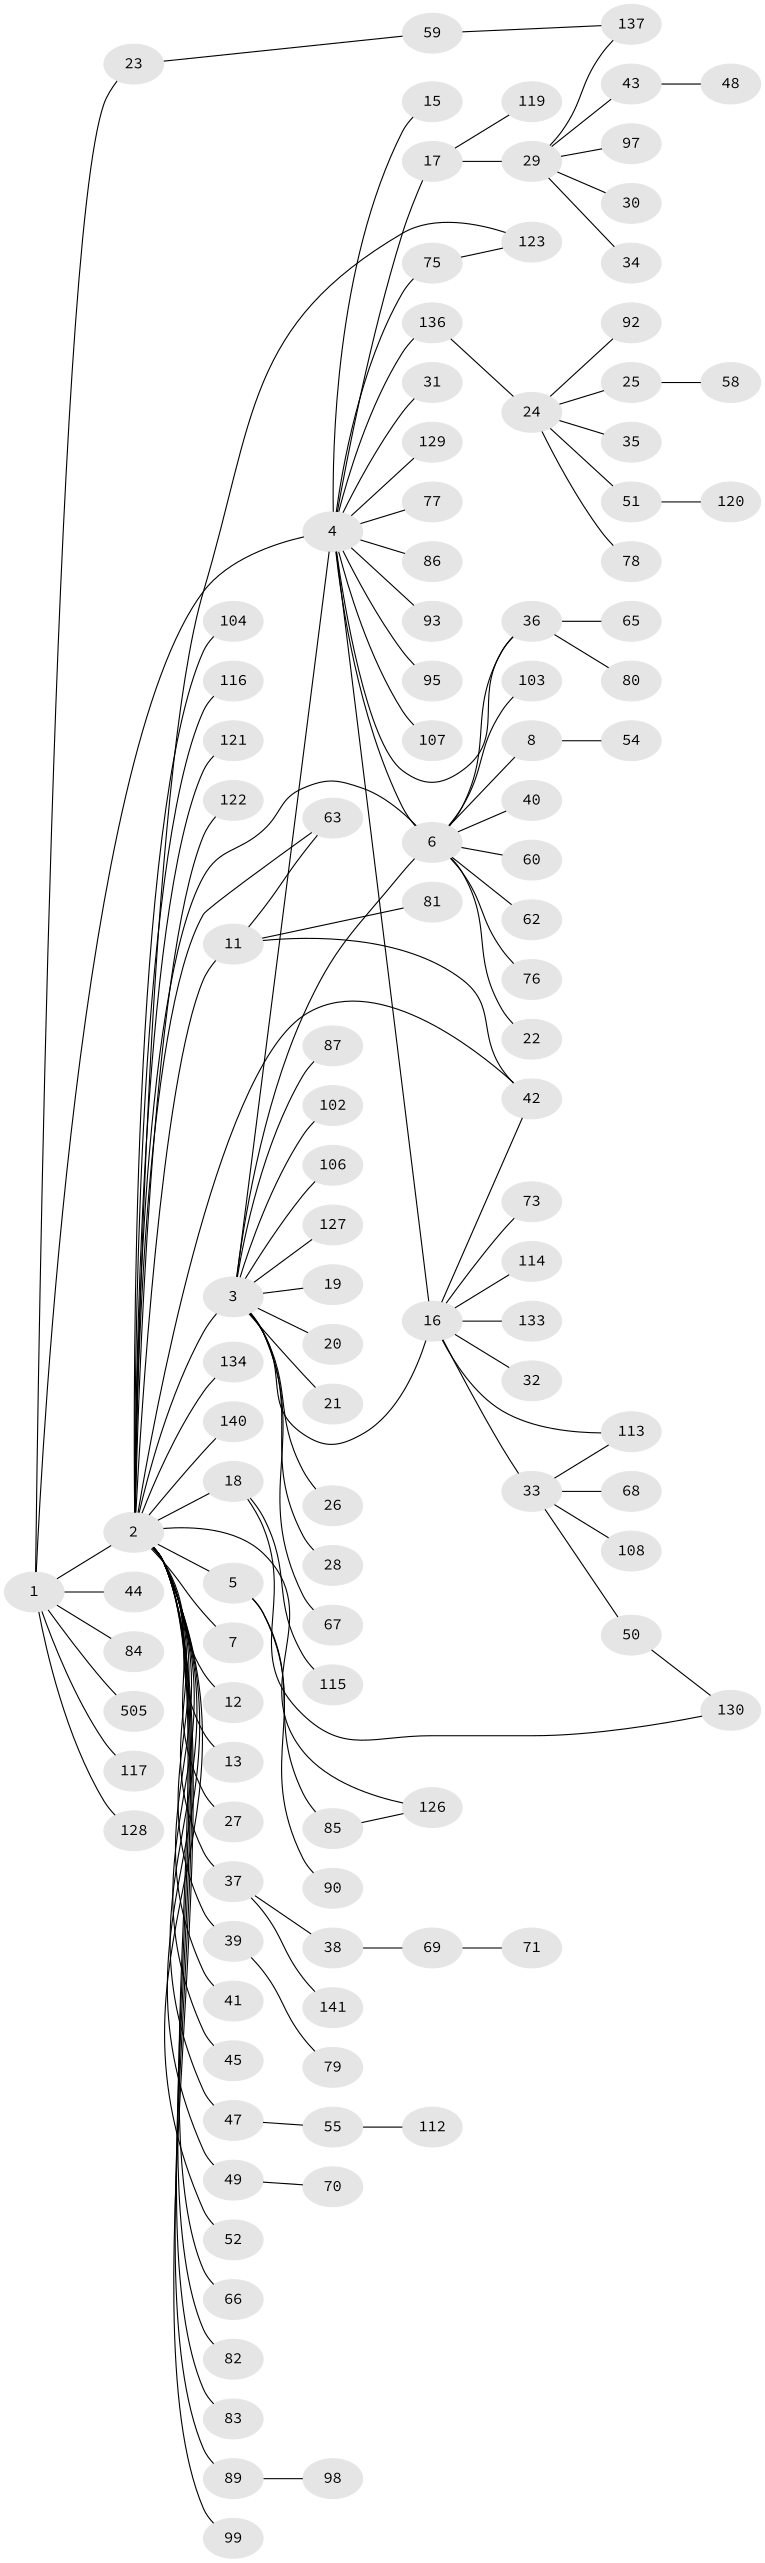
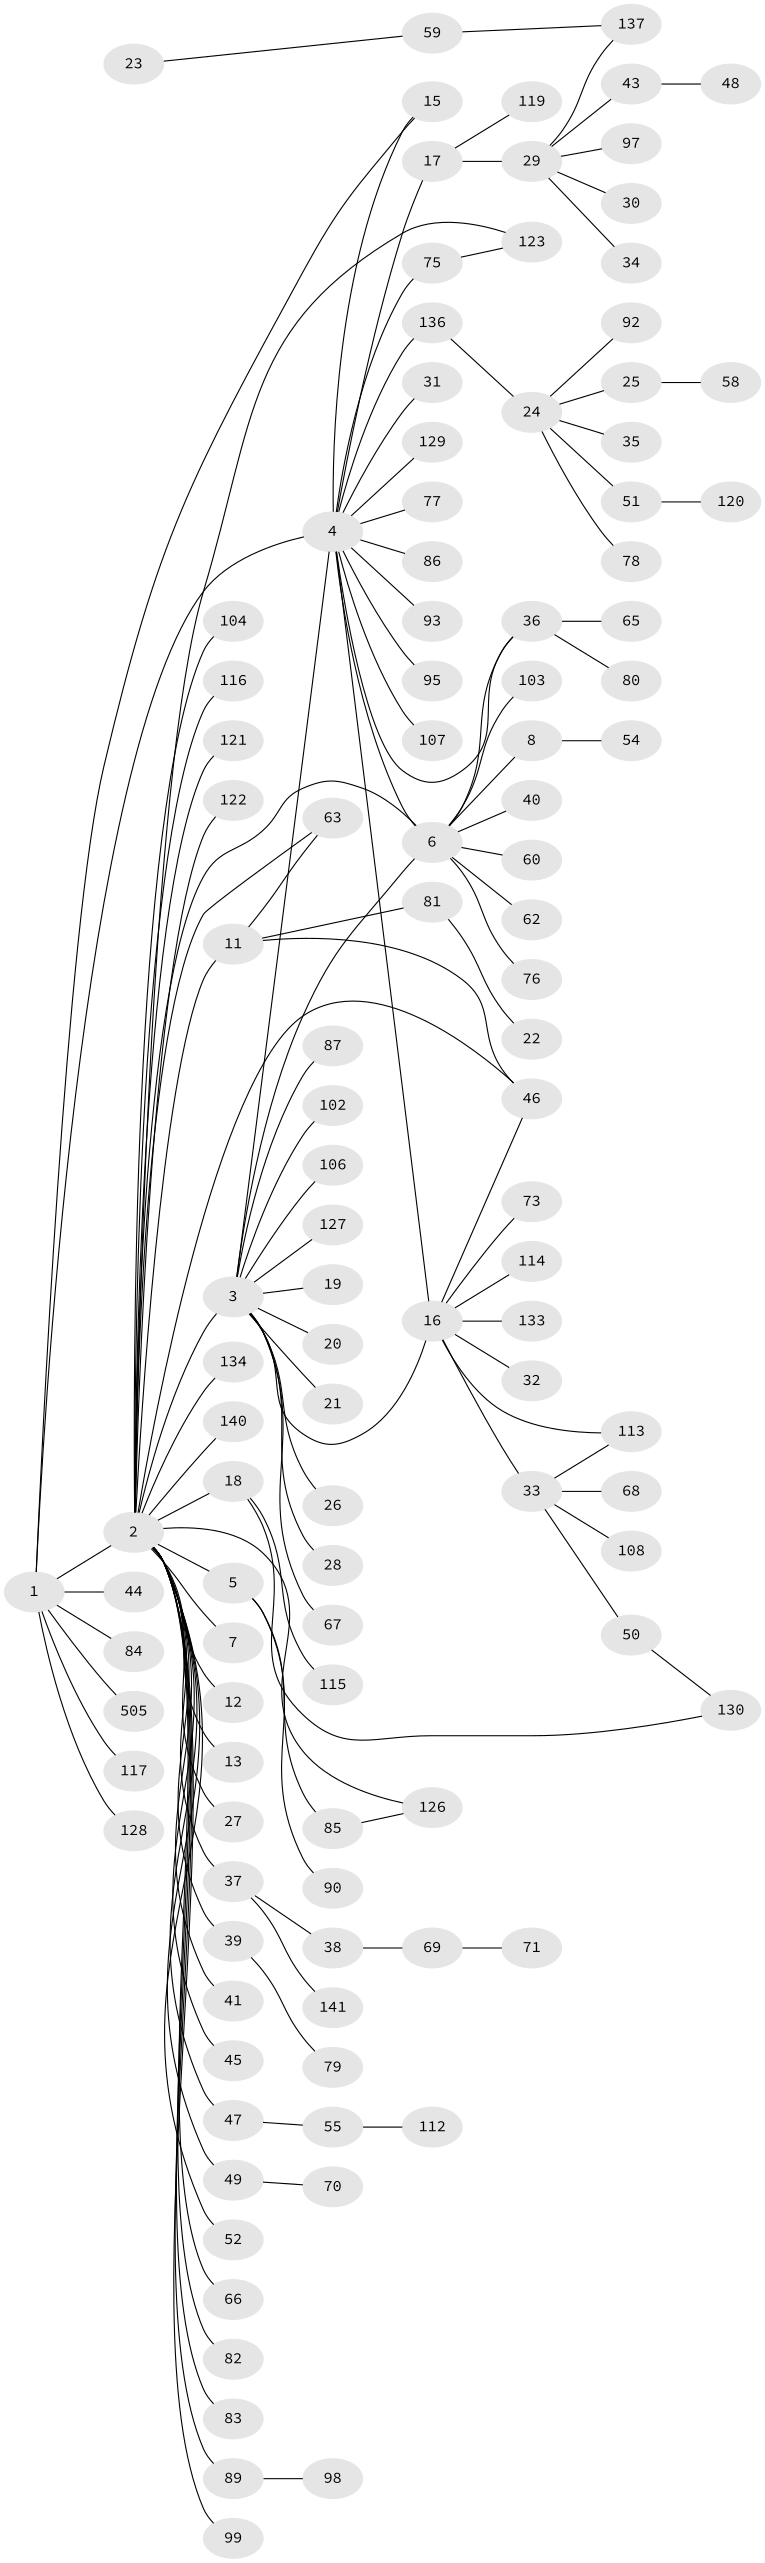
edge "23" -- "1": now "15" -- "1"
edge "6" -- "22": now "81" -- "22"
node "42": label "42" -> "46"
